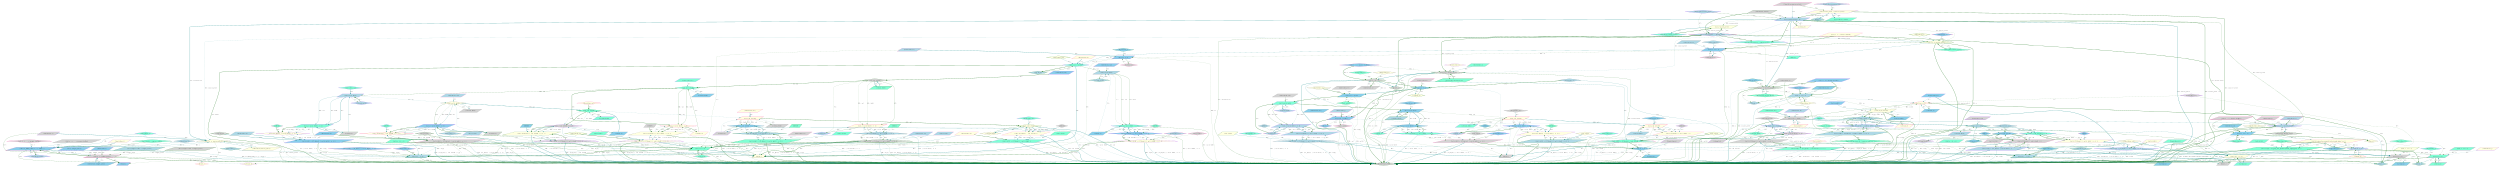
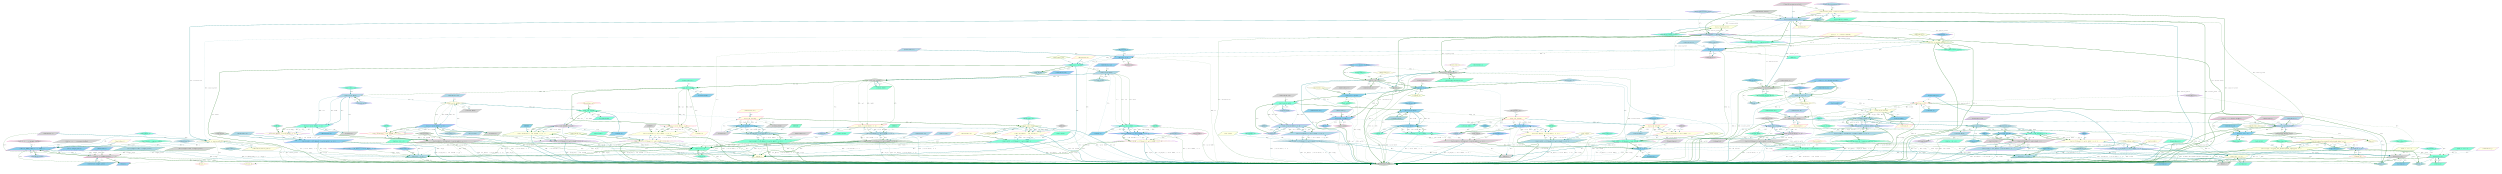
edge "(Call,val & 0x80)" -> "(Call,val & 0x40)": added, label "DDG: val"
node "(Call,tt[0] = ft_gray_for_premultiplied_srgb_bgra( ss ))": fillcolor aquamarine -> lightyellow
